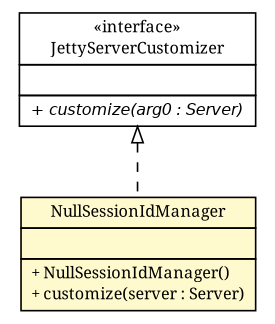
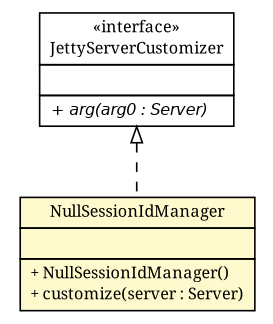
node "JettyServerCustomizer": text "+ customize(arg0 : Server)" -> "+ arg(arg0 : Server)"
